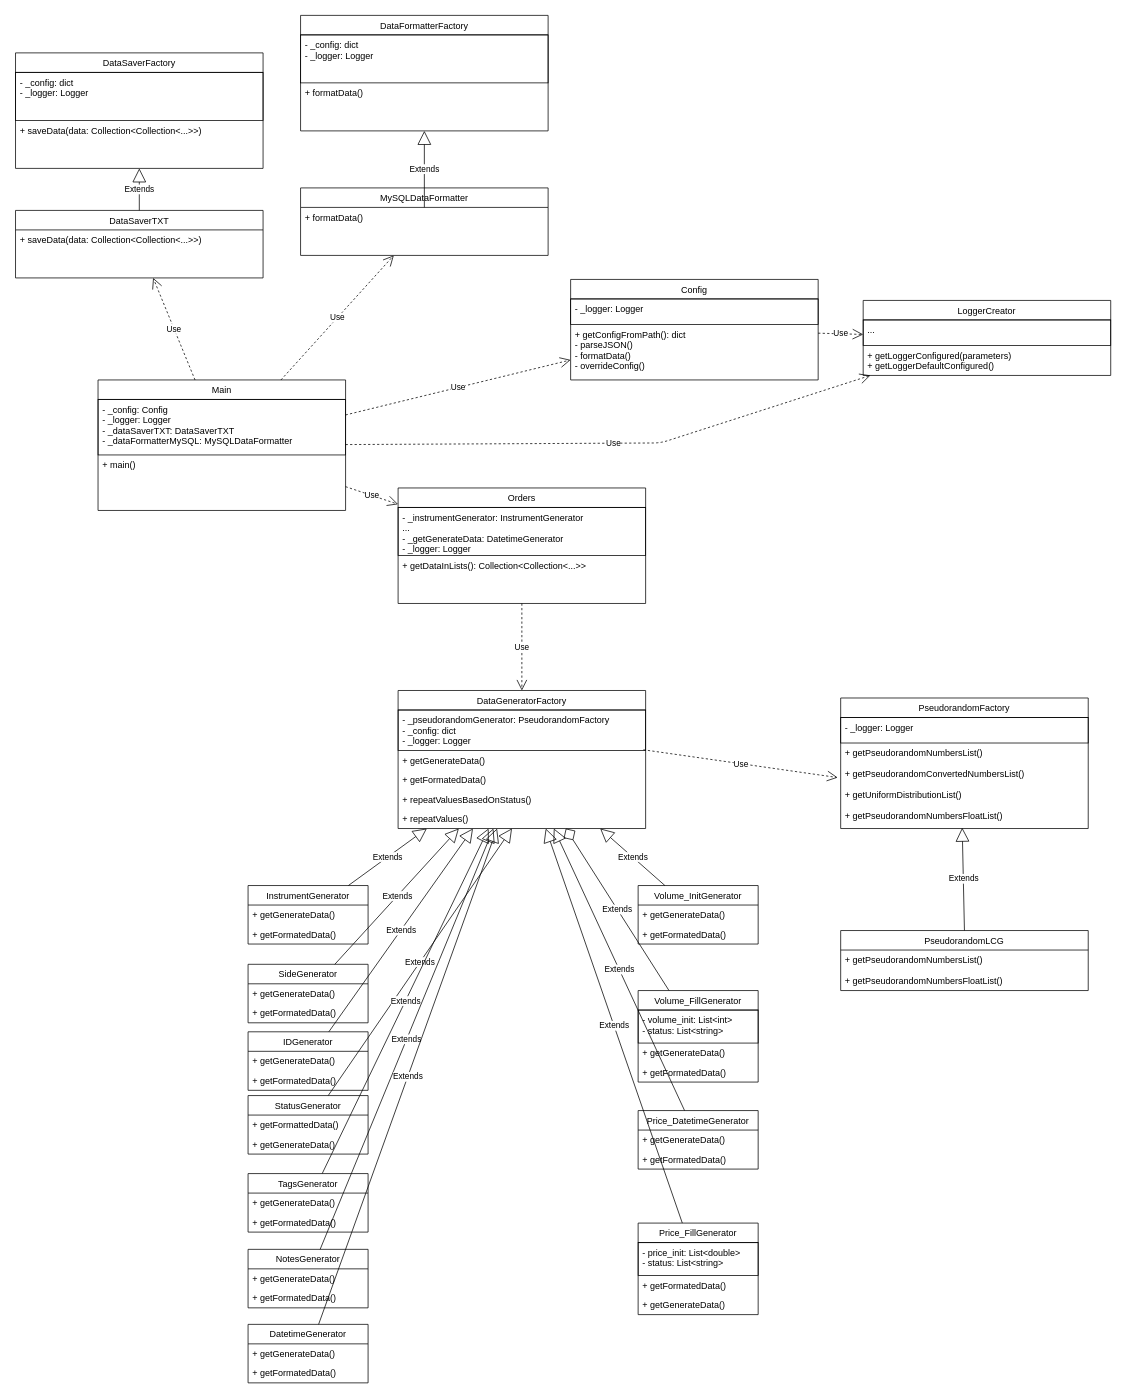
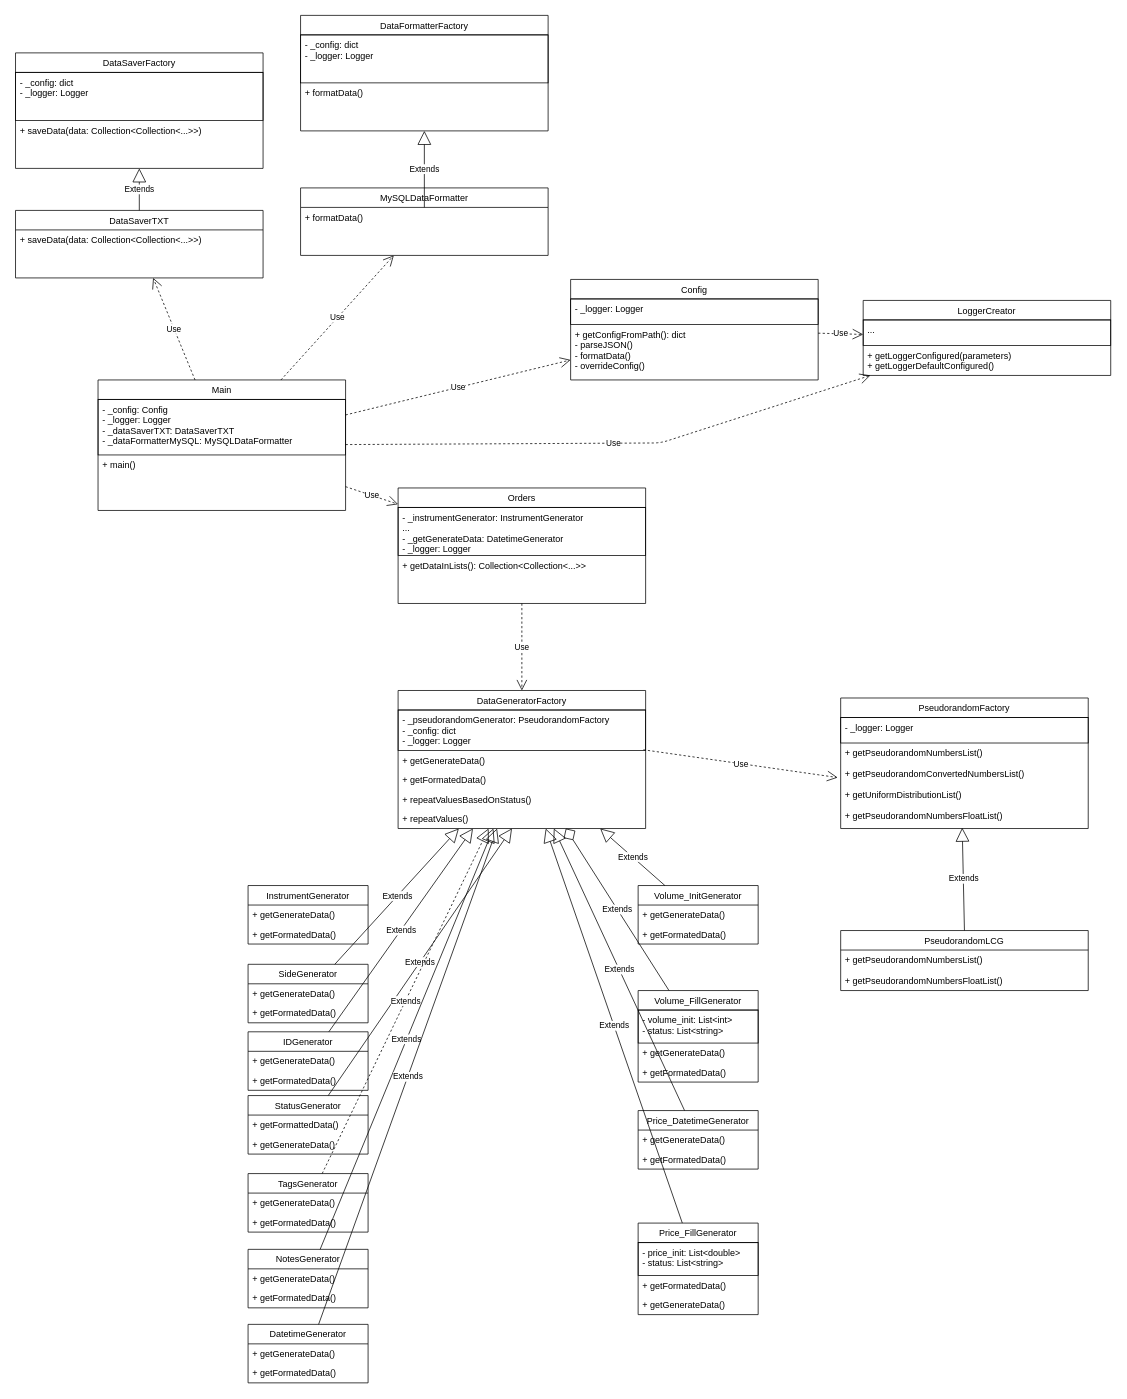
edge "InstrumentGenerator" -> "DataGeneratorFactory": removed, label "Extends"
edge "TagsGenerator" -> "DataGeneratorFactory": style solid -> dashed
